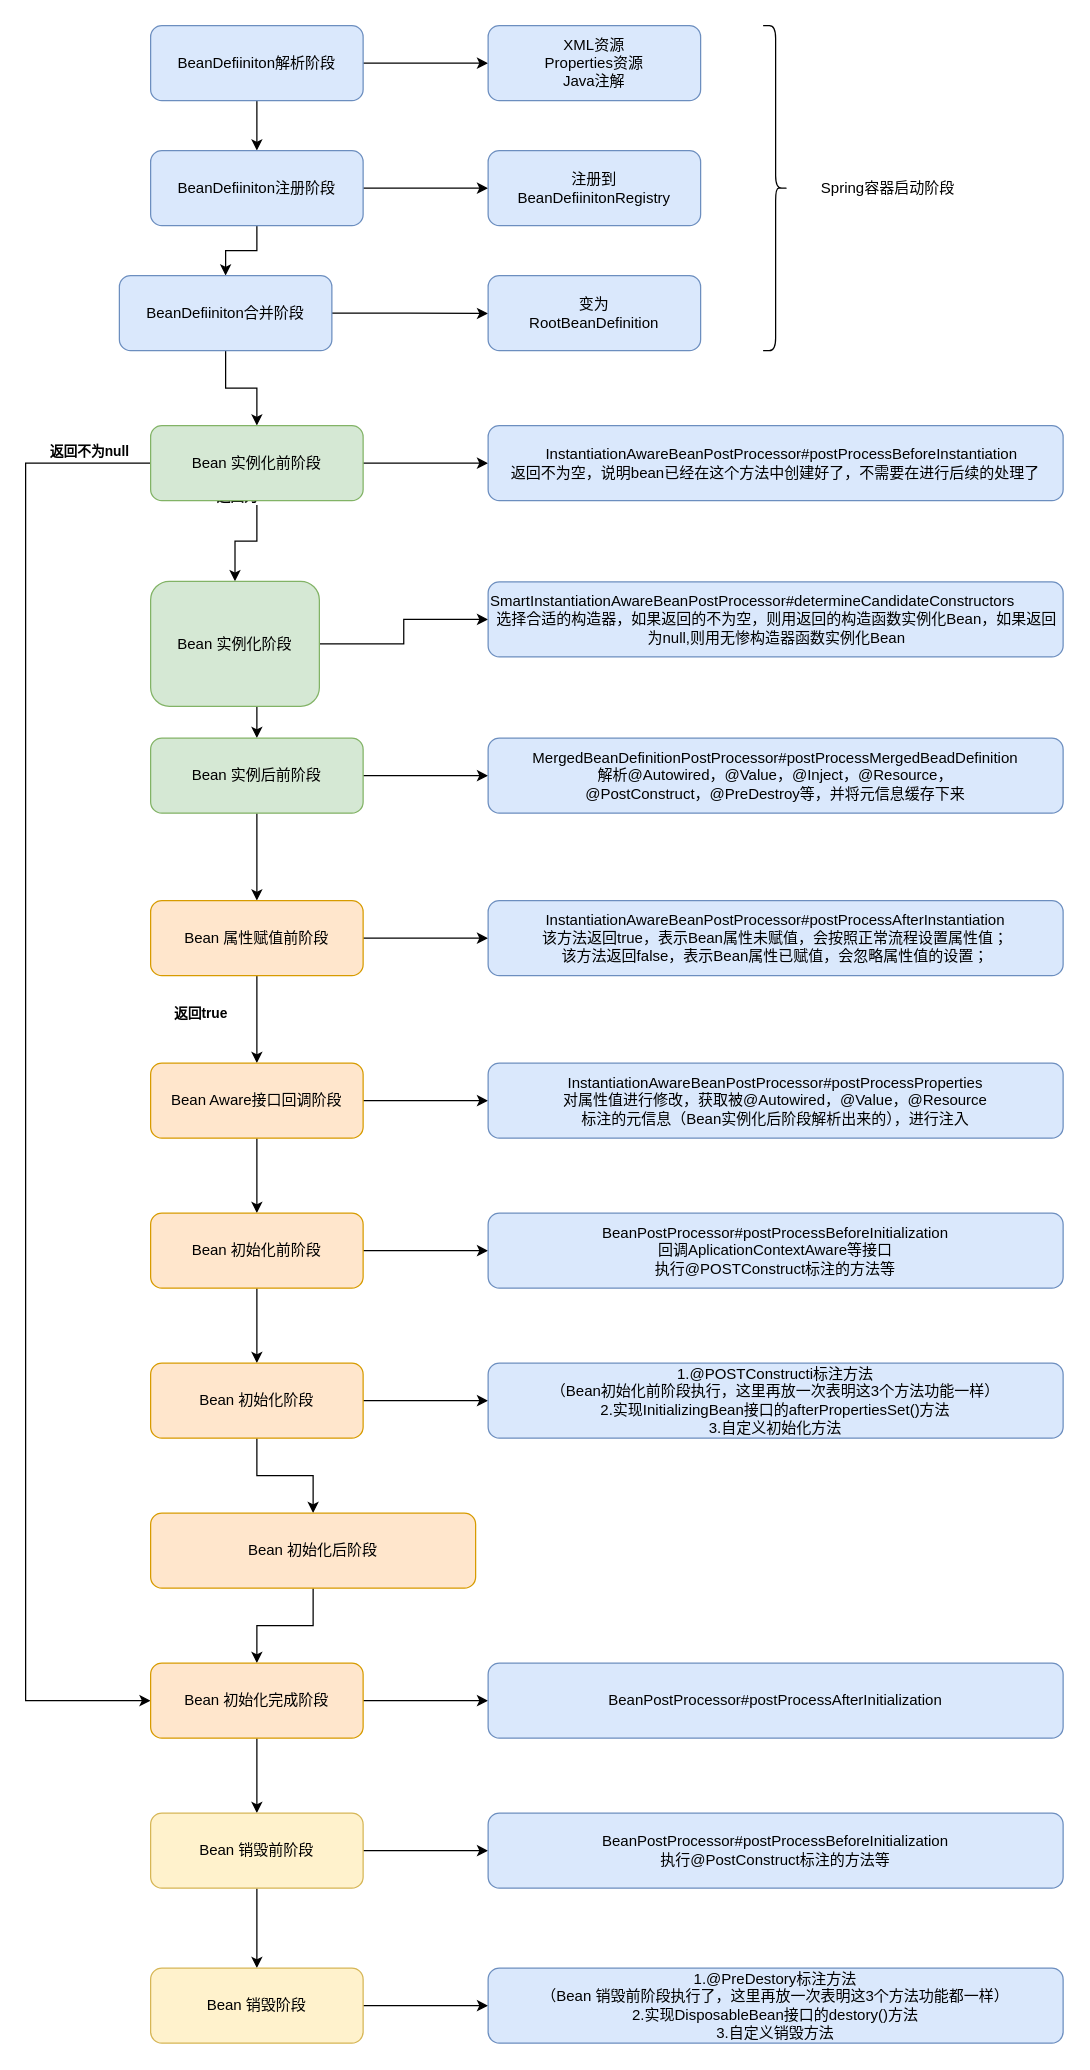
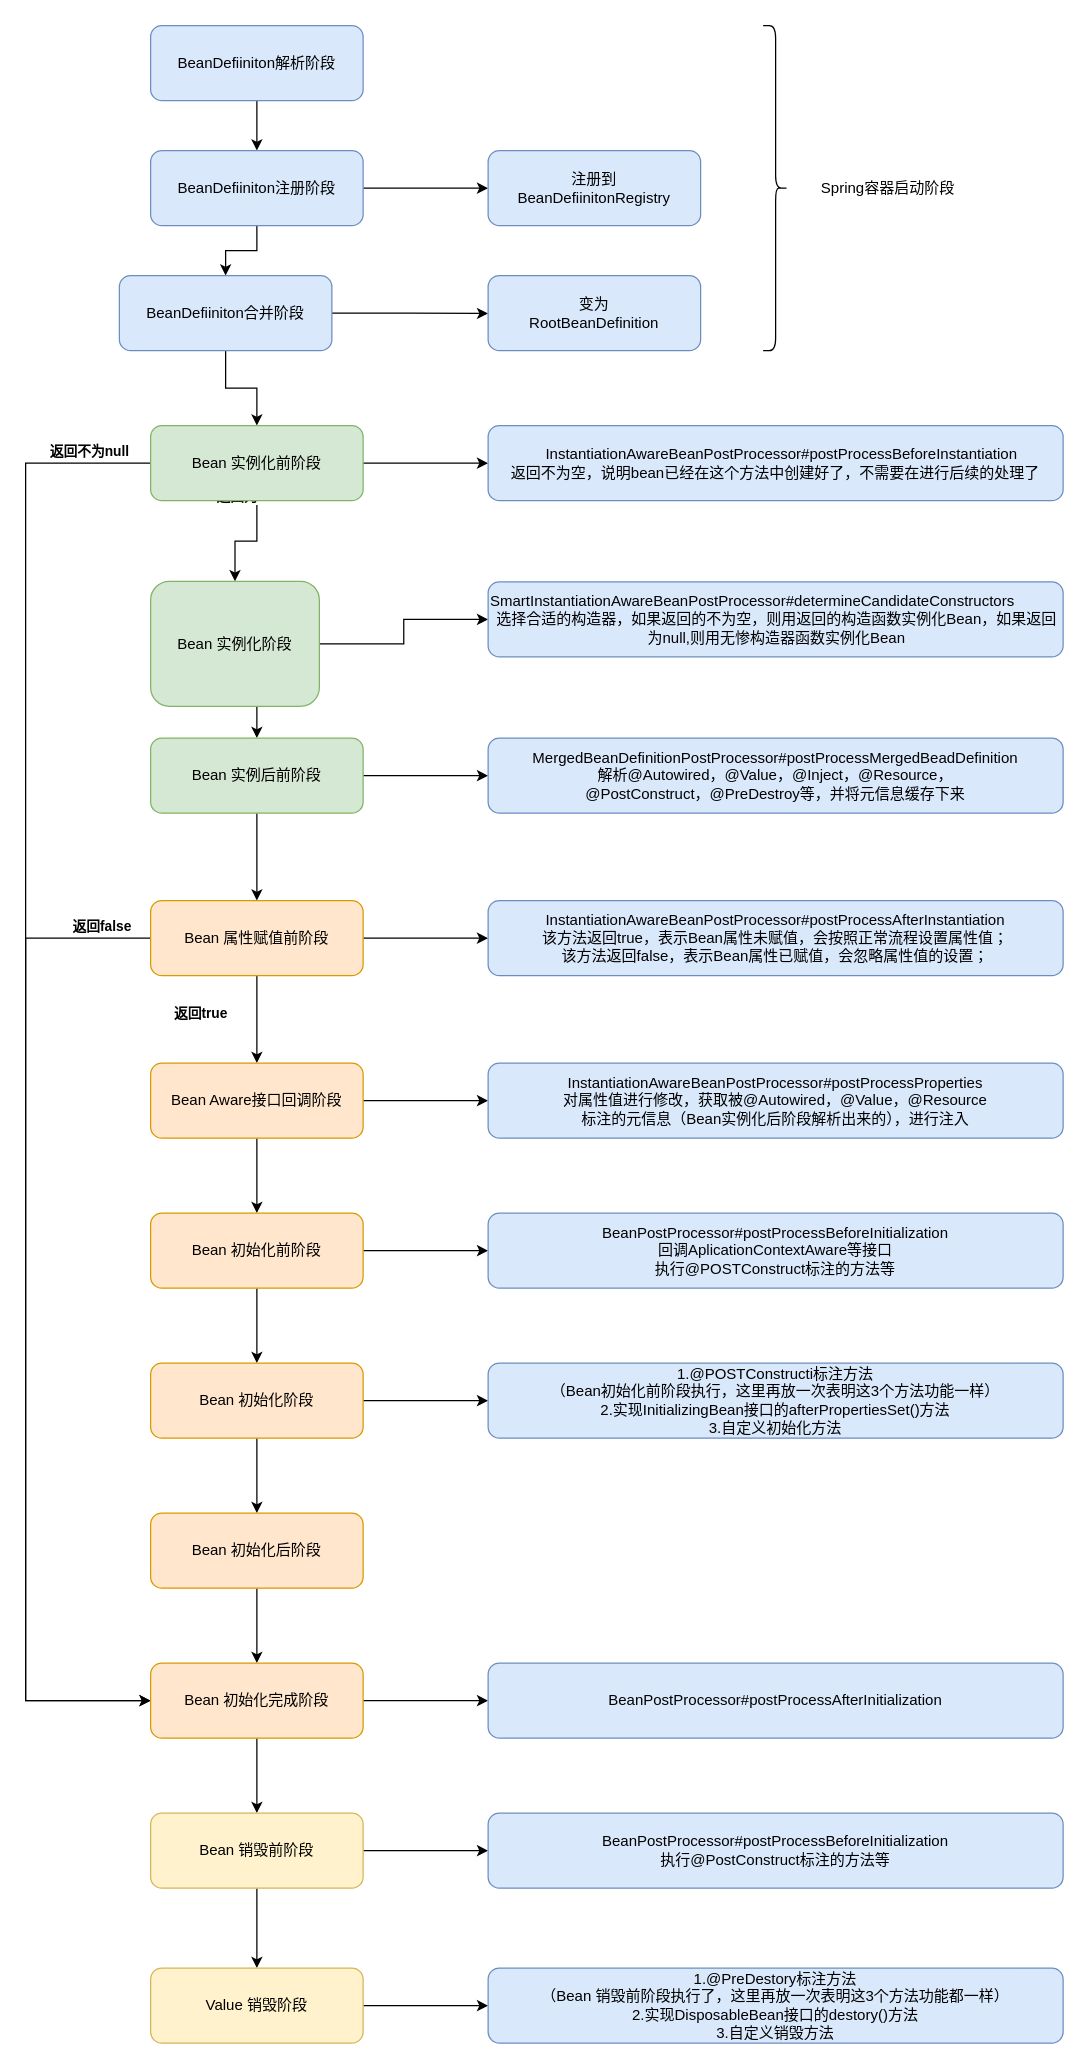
edge "BeanDefiiniton解析阶段" -> "XML资源 Properties资源 Java注解": removed
node "XML资源 Properties资源 Java注解": removed
edge "Bean 属性赋值前阶段" -> "Bean 初始化完成阶段": added, label "返回false"
node "Bean 初始化后阶段": size 325x75 -> 213x75
node "Bean 销毁阶段": label "Bean 销毁阶段" -> "Value 销毁阶段"
